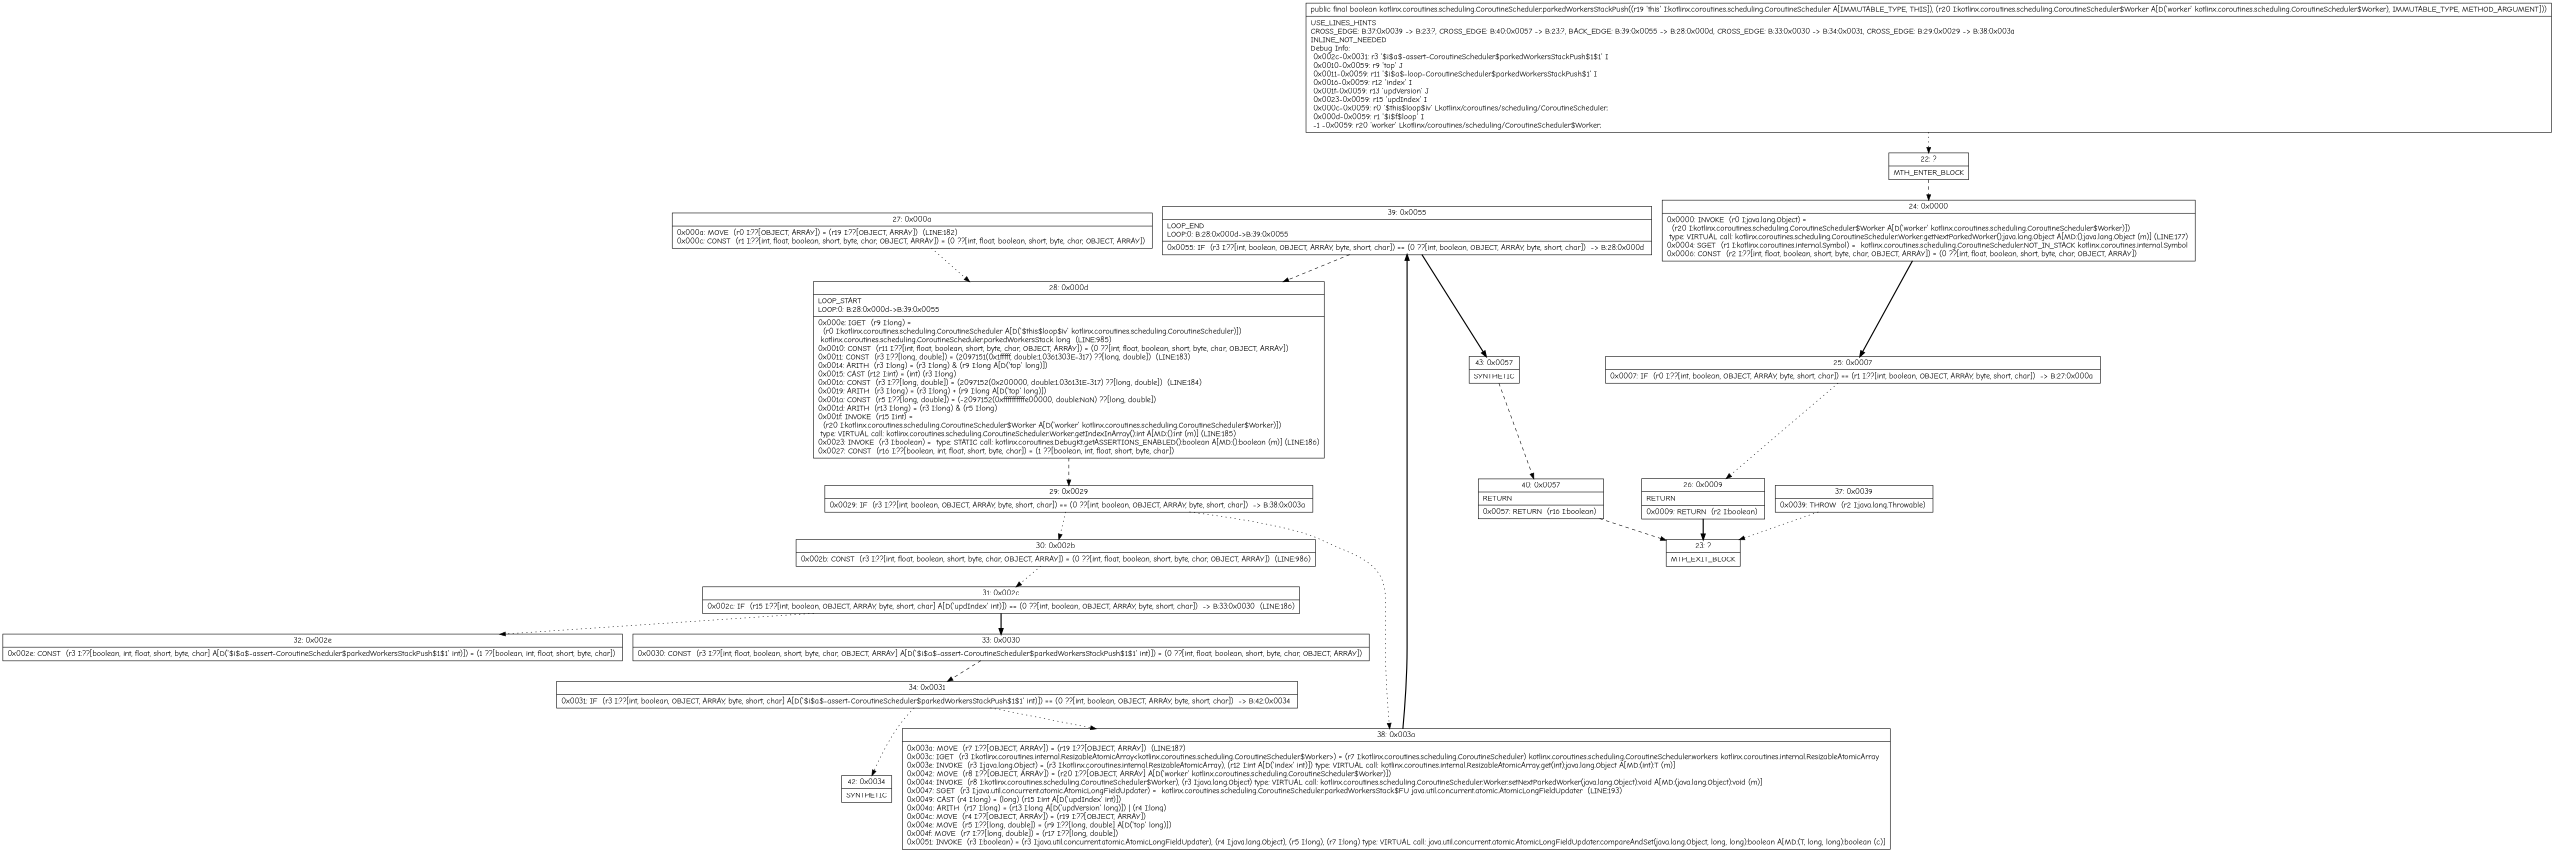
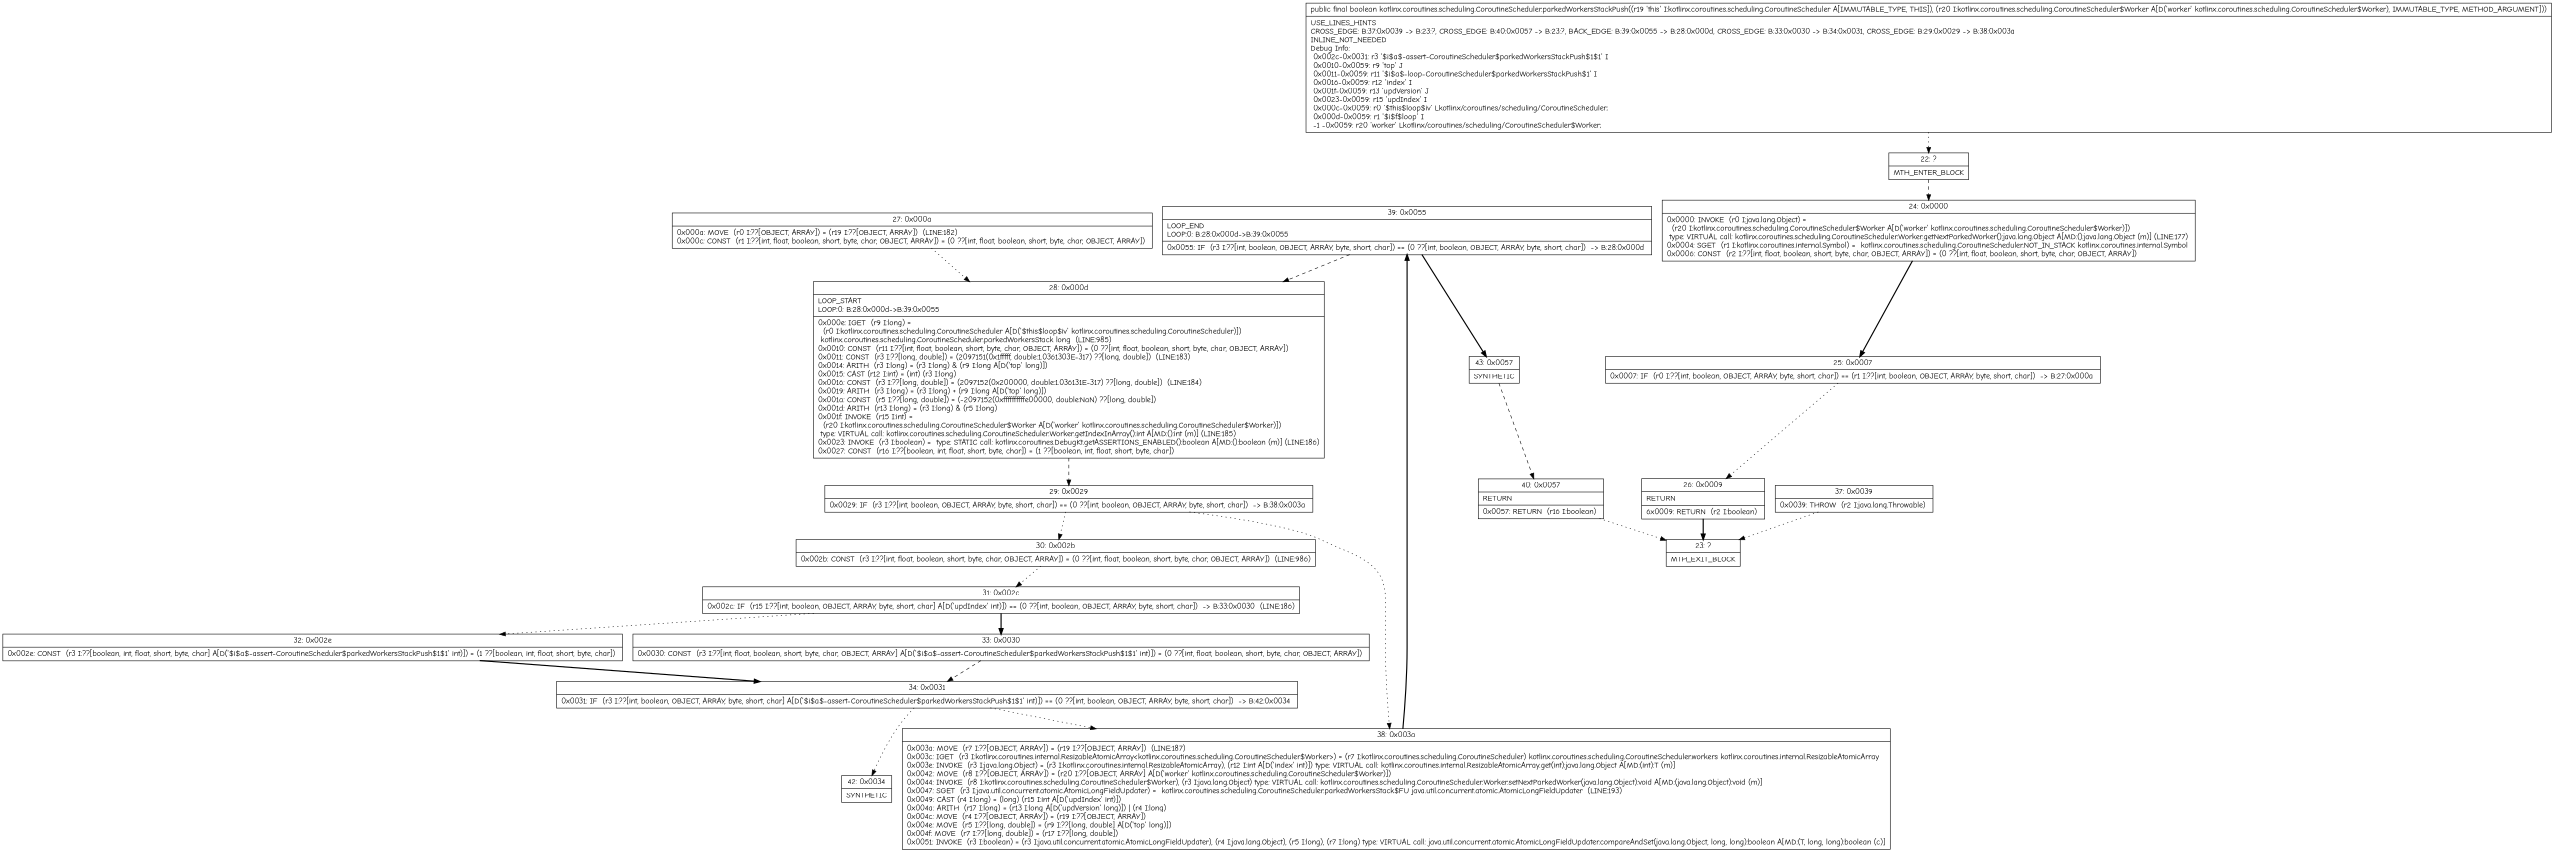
node "26: 0x0009": text "0x0009: RETURN  (r2 I:boolean)" -> "6x0009: RETURN  (r2 I:boolean)"
edge "40: 0x0057" -> "23: ?": style dashed -> dotted
edge "32: 0x002e" -> "34: 0x0031": added
